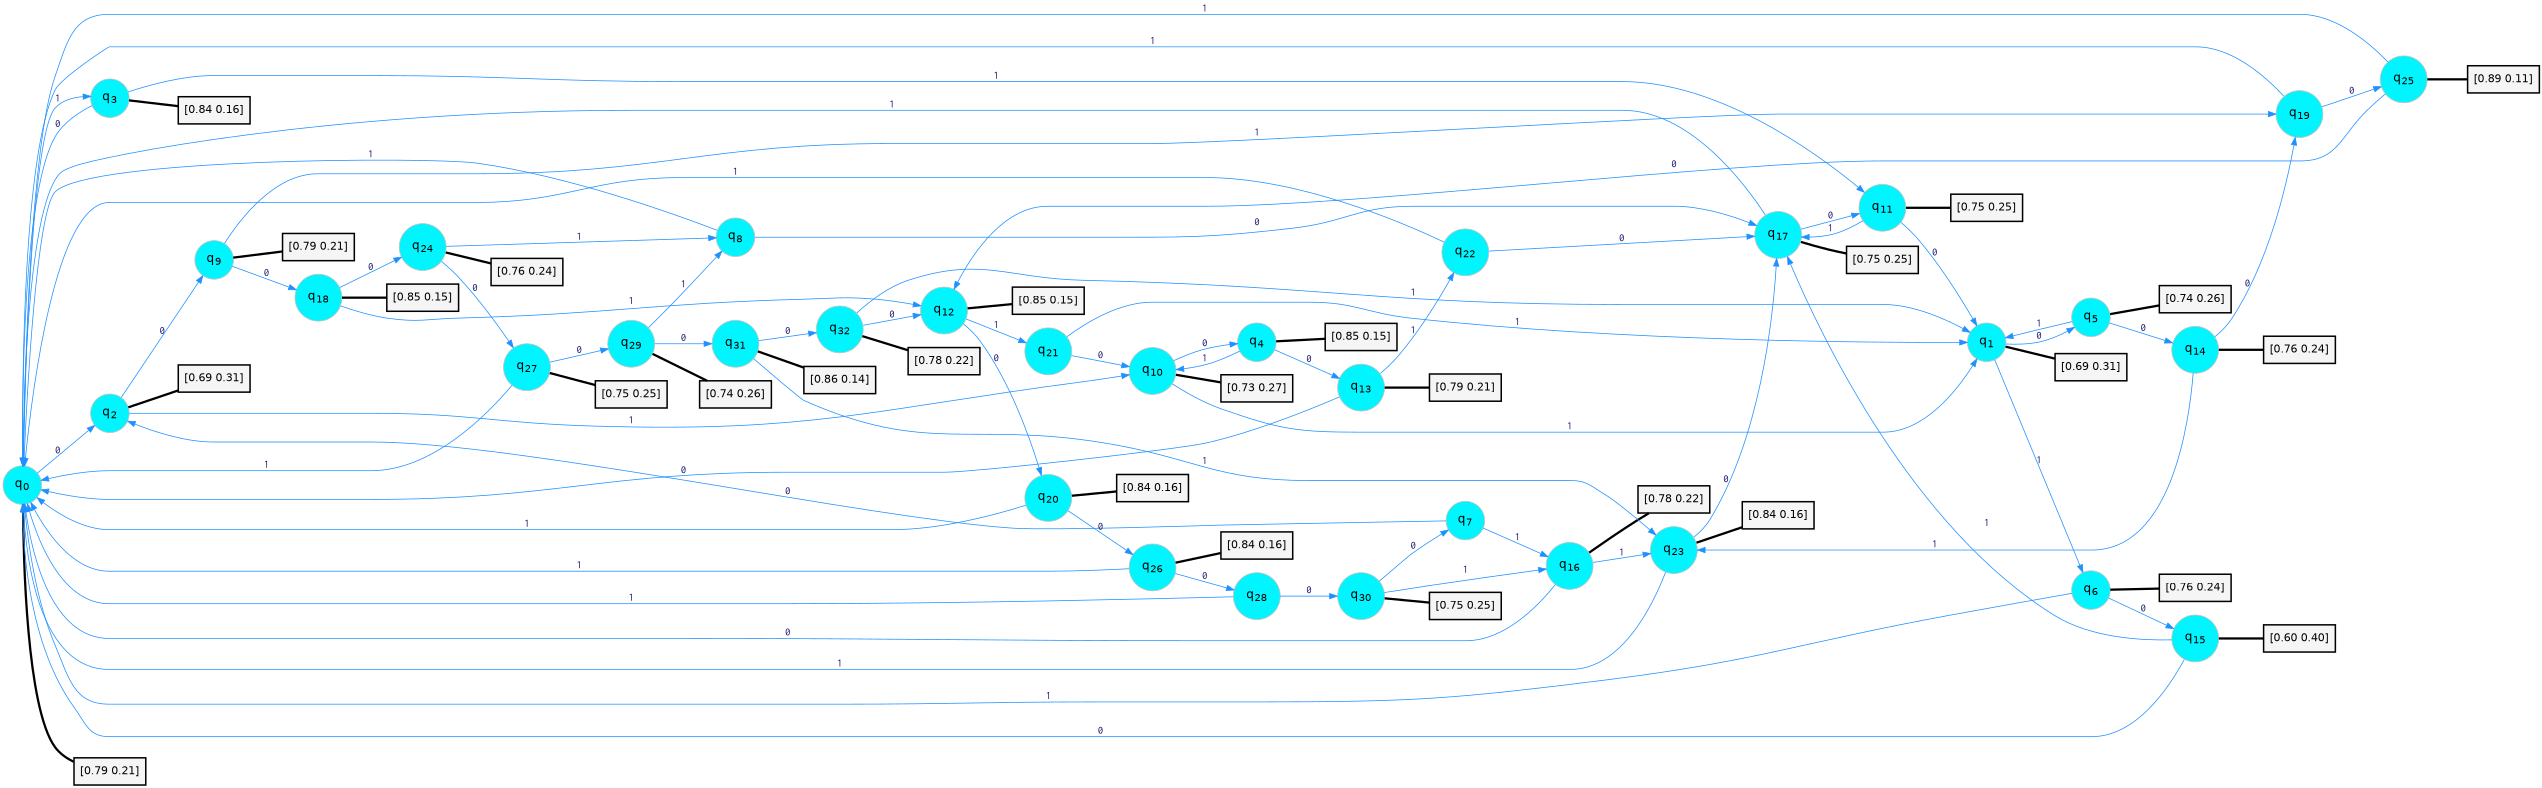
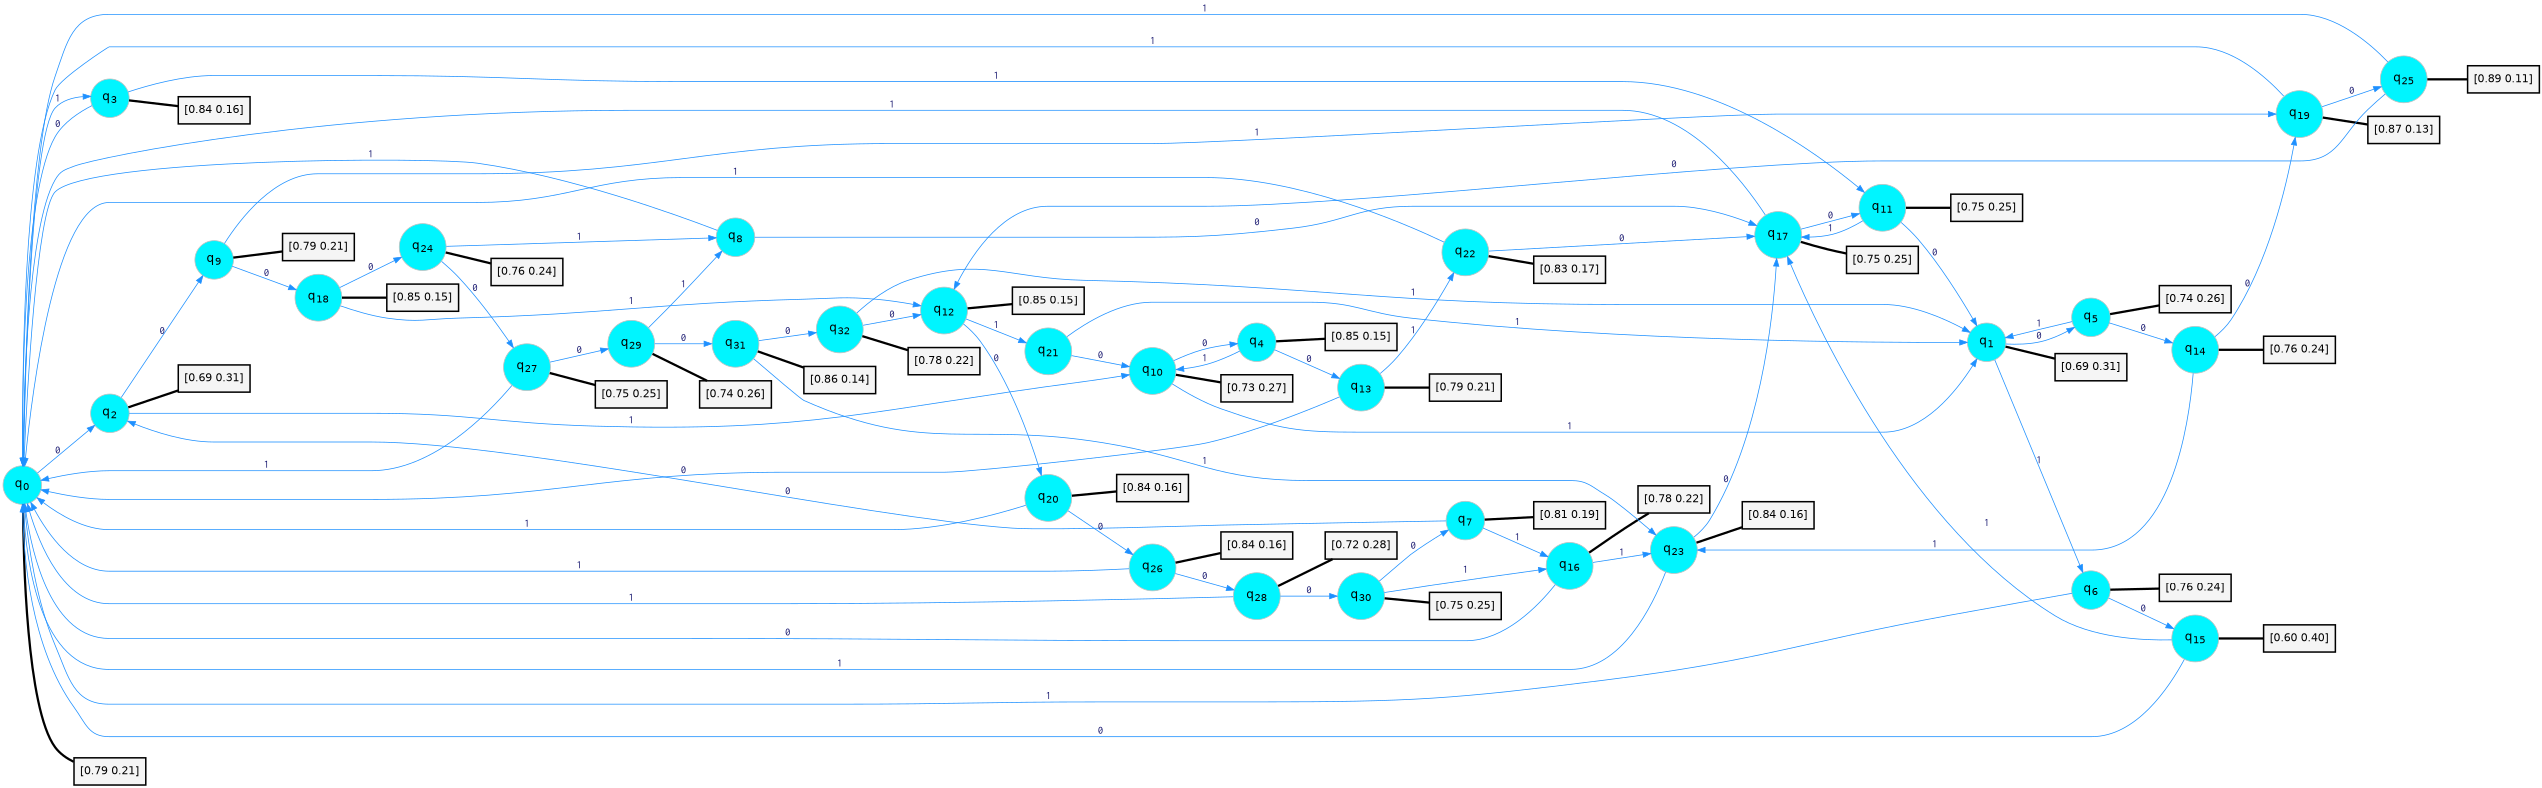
node "[0.87 0.13]": added
node "[0.83 0.17]": added
node "[0.81 0.19]": added
node "[0.72 0.28]": added
